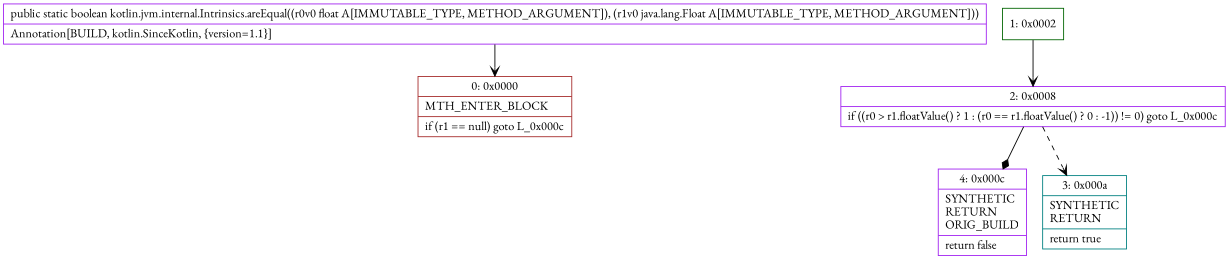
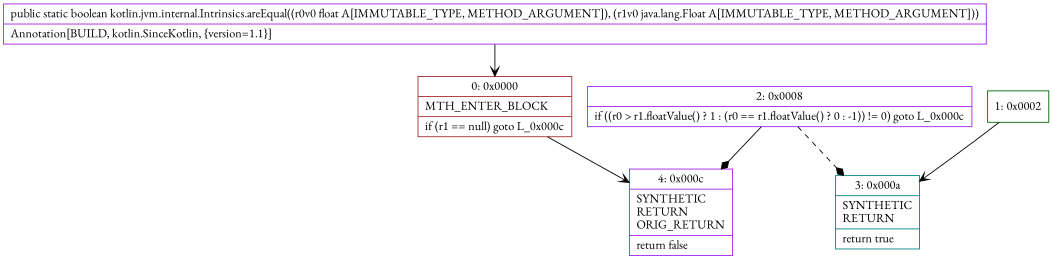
edge "1: 0x0002" -> "2: 0x0008": now "1: 0x0002" -> "3: 0x000a"
edge "2: 0x0008" -> "3: 0x000a": arrowhead vee -> diamond
edge "0: 0x0000" -> "4: 0x000c": added
node "4: 0x000c": text "ORIG_BUILD" -> "ORIG_RETURN"
